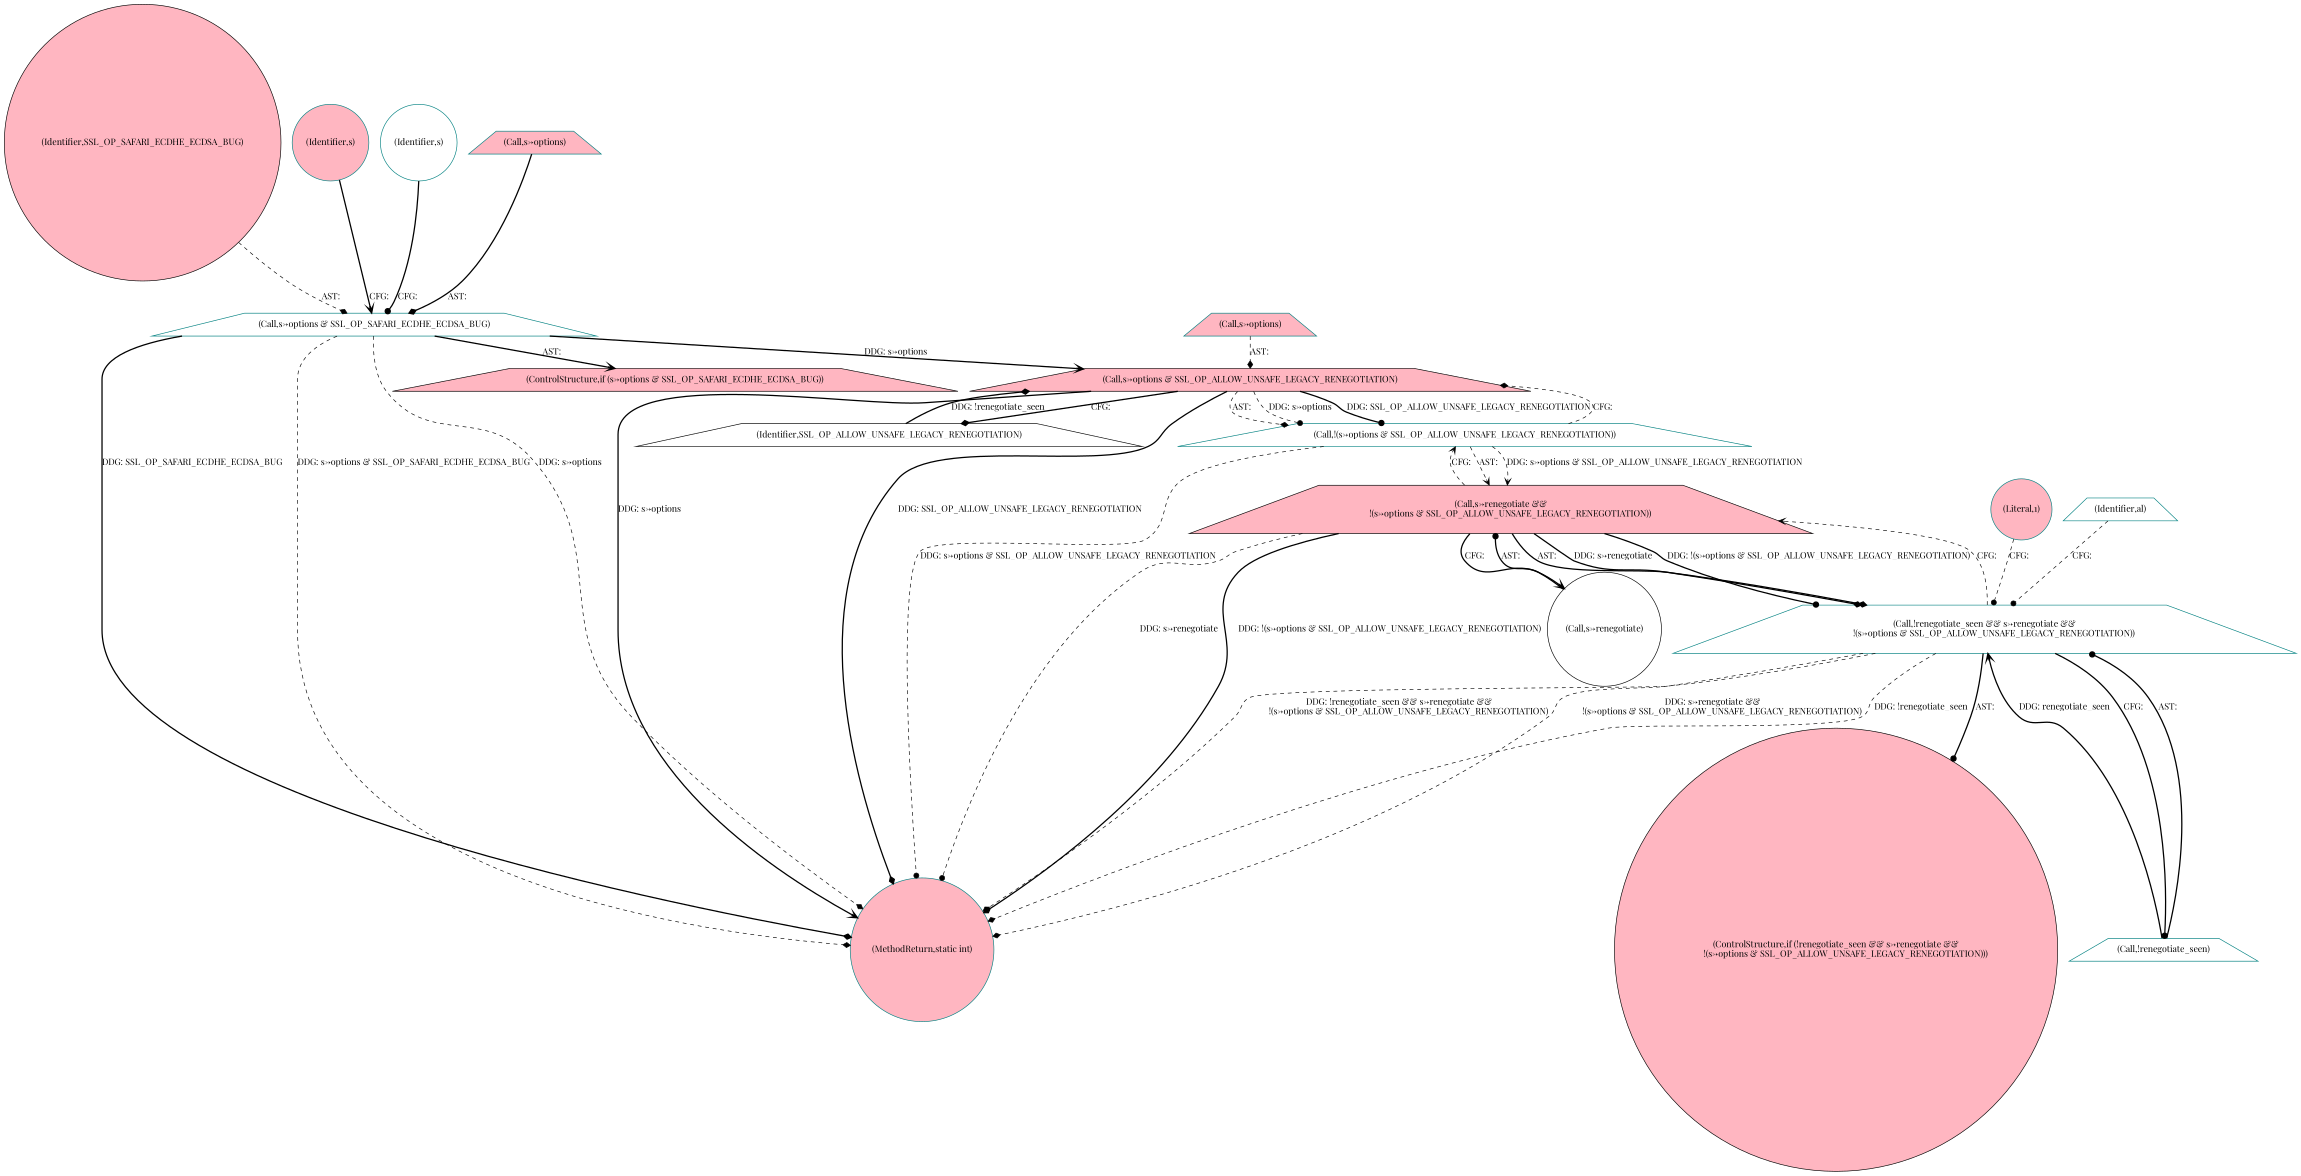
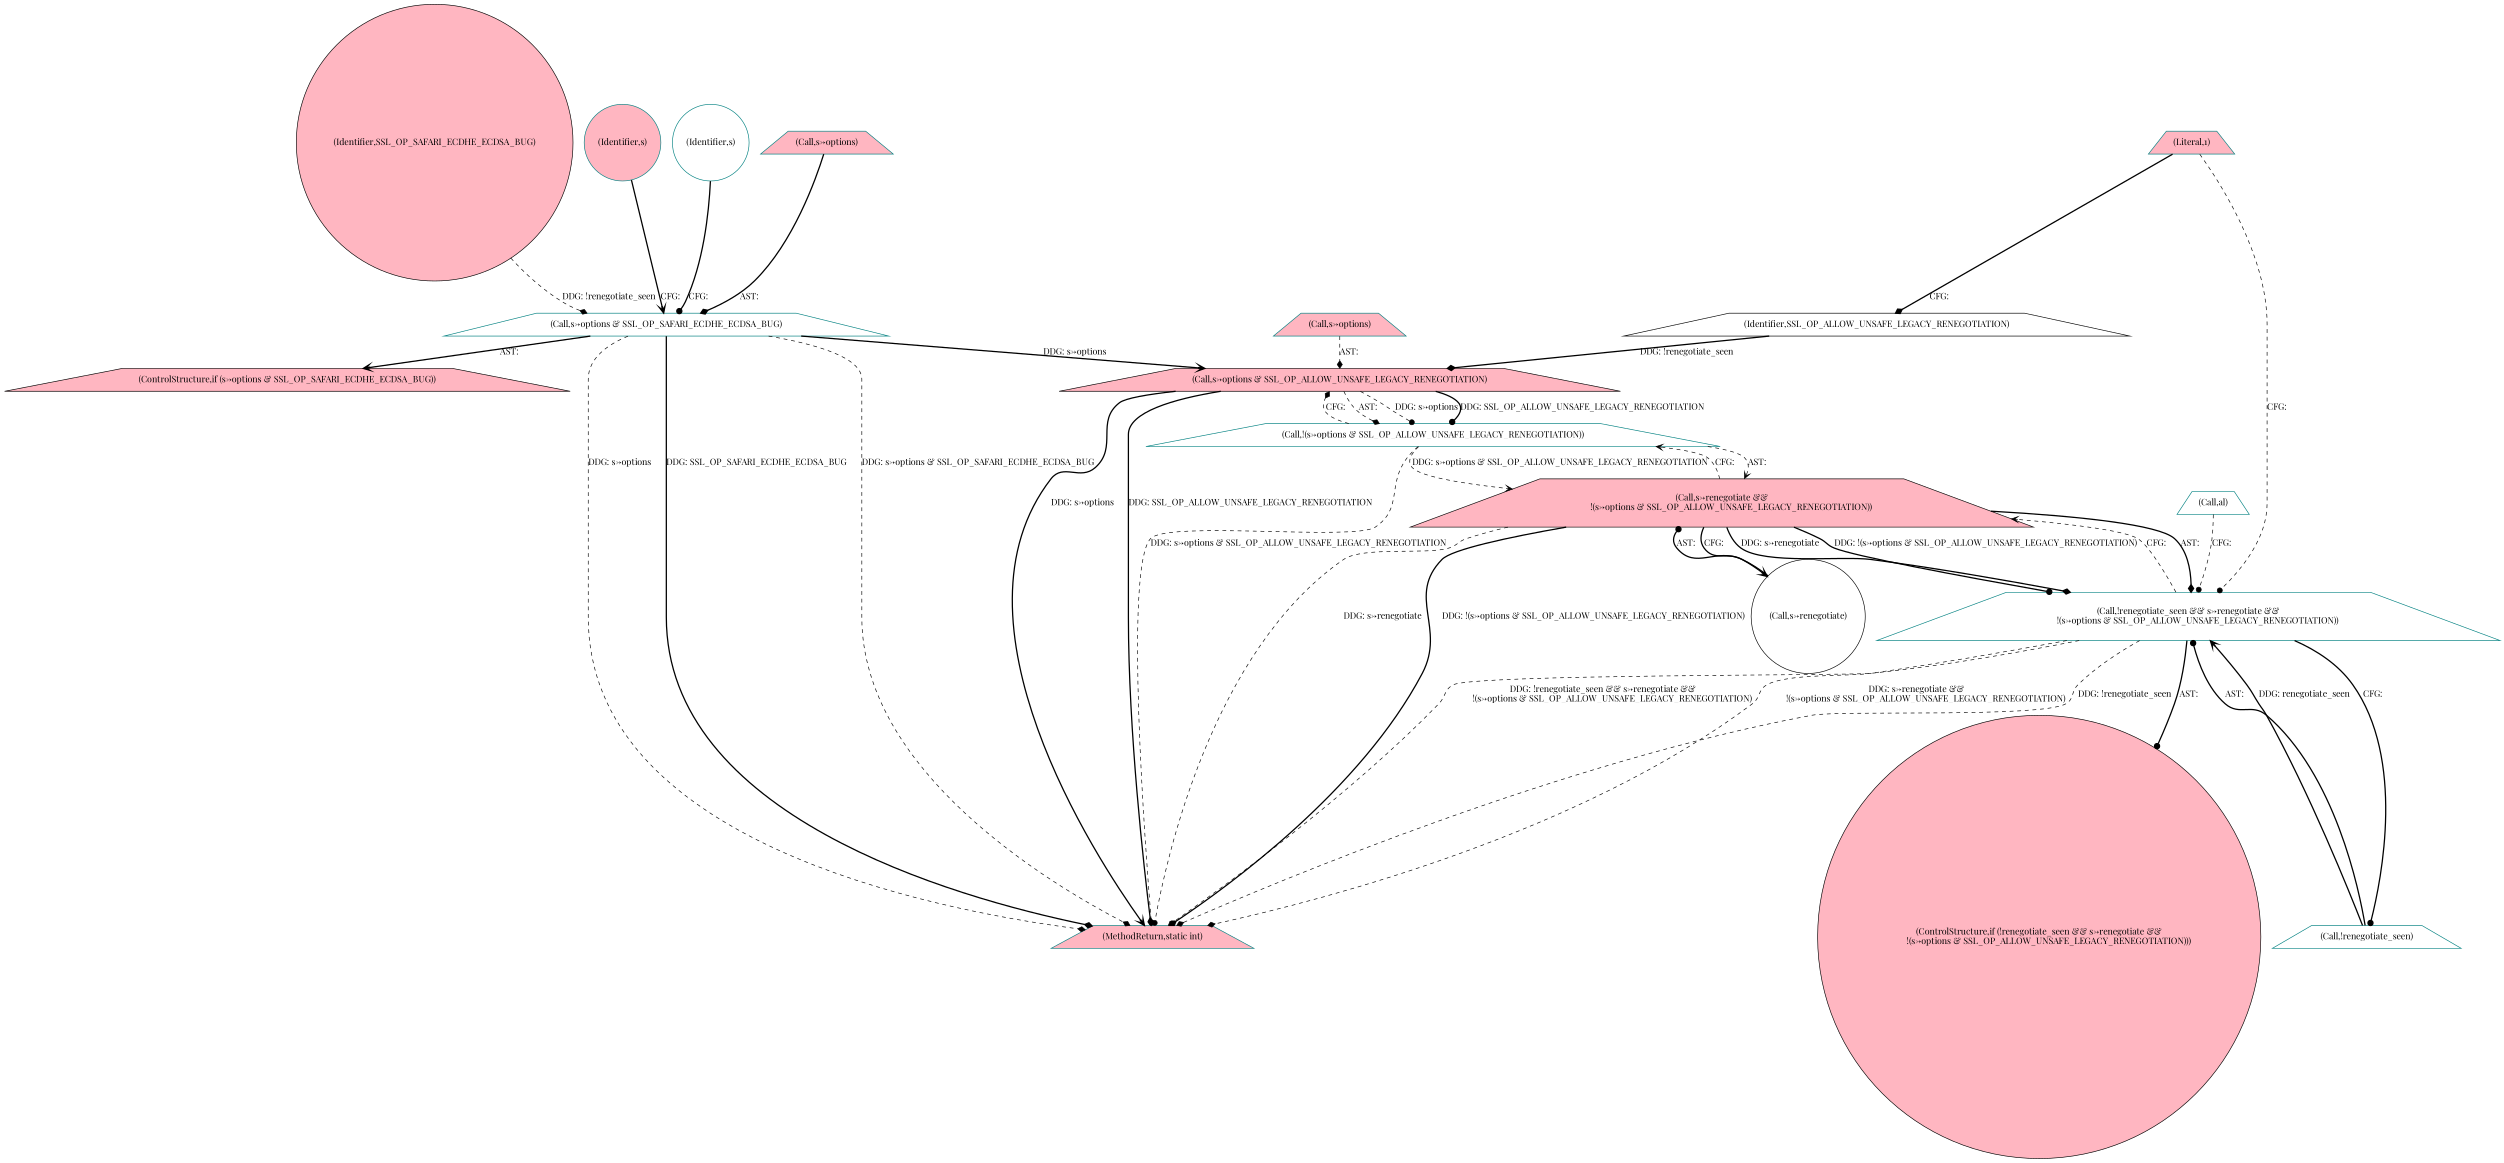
edge "(Identifier,SSL_OP_SAFARI_ECDHE_ECDSA_BUG)" -> "(Call,s->options & SSL_OP_SAFARI_ECDHE_ECDSA_BUG)": label "AST: " -> "DDG: !renegotiate_seen"
edge "(Call,s->options & SSL_OP_ALLOW_UNSAFE_LEGACY_RENEGOTIATION)" -> "(Identifier,SSL_OP_ALLOW_UNSAFE_LEGACY_RENEGOTIATION)": now "(Literal,1)" -> "(Identifier,SSL_OP_ALLOW_UNSAFE_LEGACY_RENEGOTIATION)"
node "(Literal,1)": shape circle -> trapezium
node "(Identifier,al)": label "(Identifier,al)" -> "(Call,al)"
node "(MethodReturn,static int)": shape circle -> trapezium
